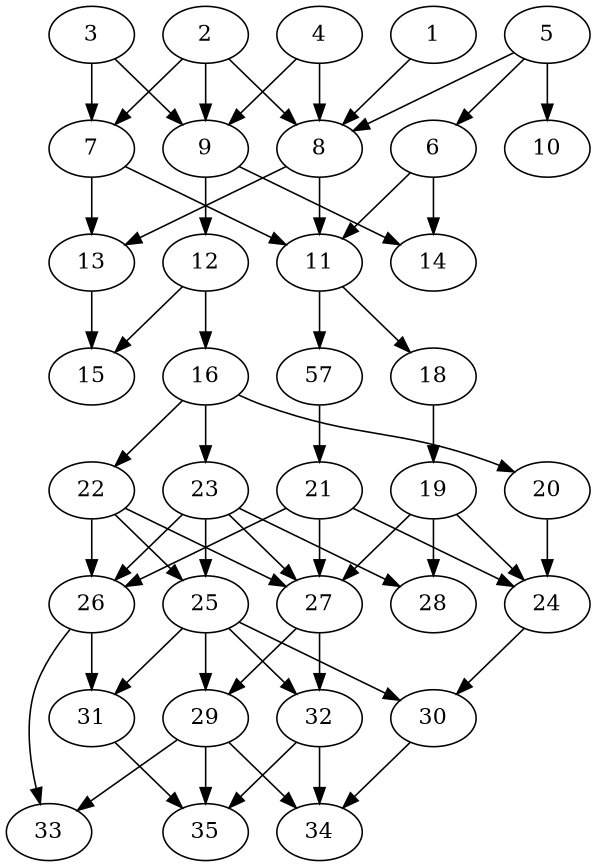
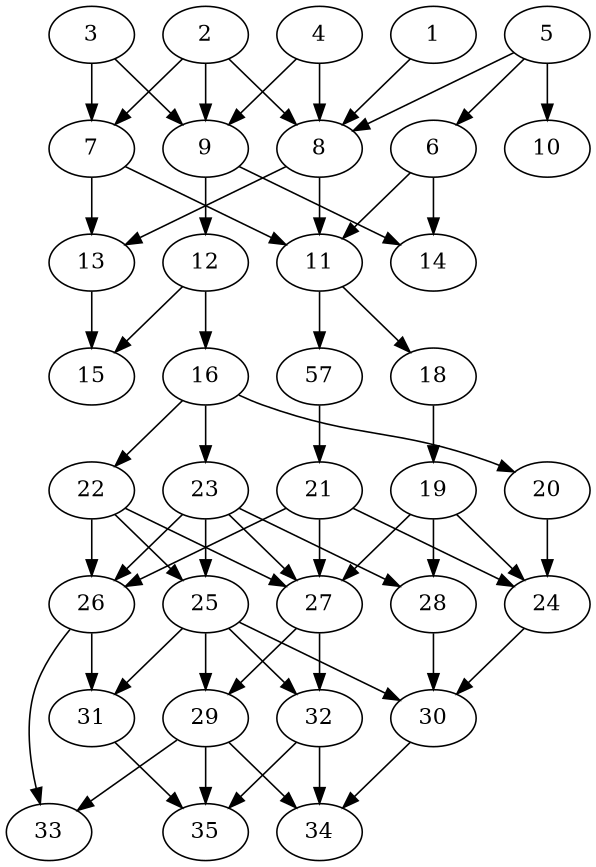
edge "28" -> "30": added
